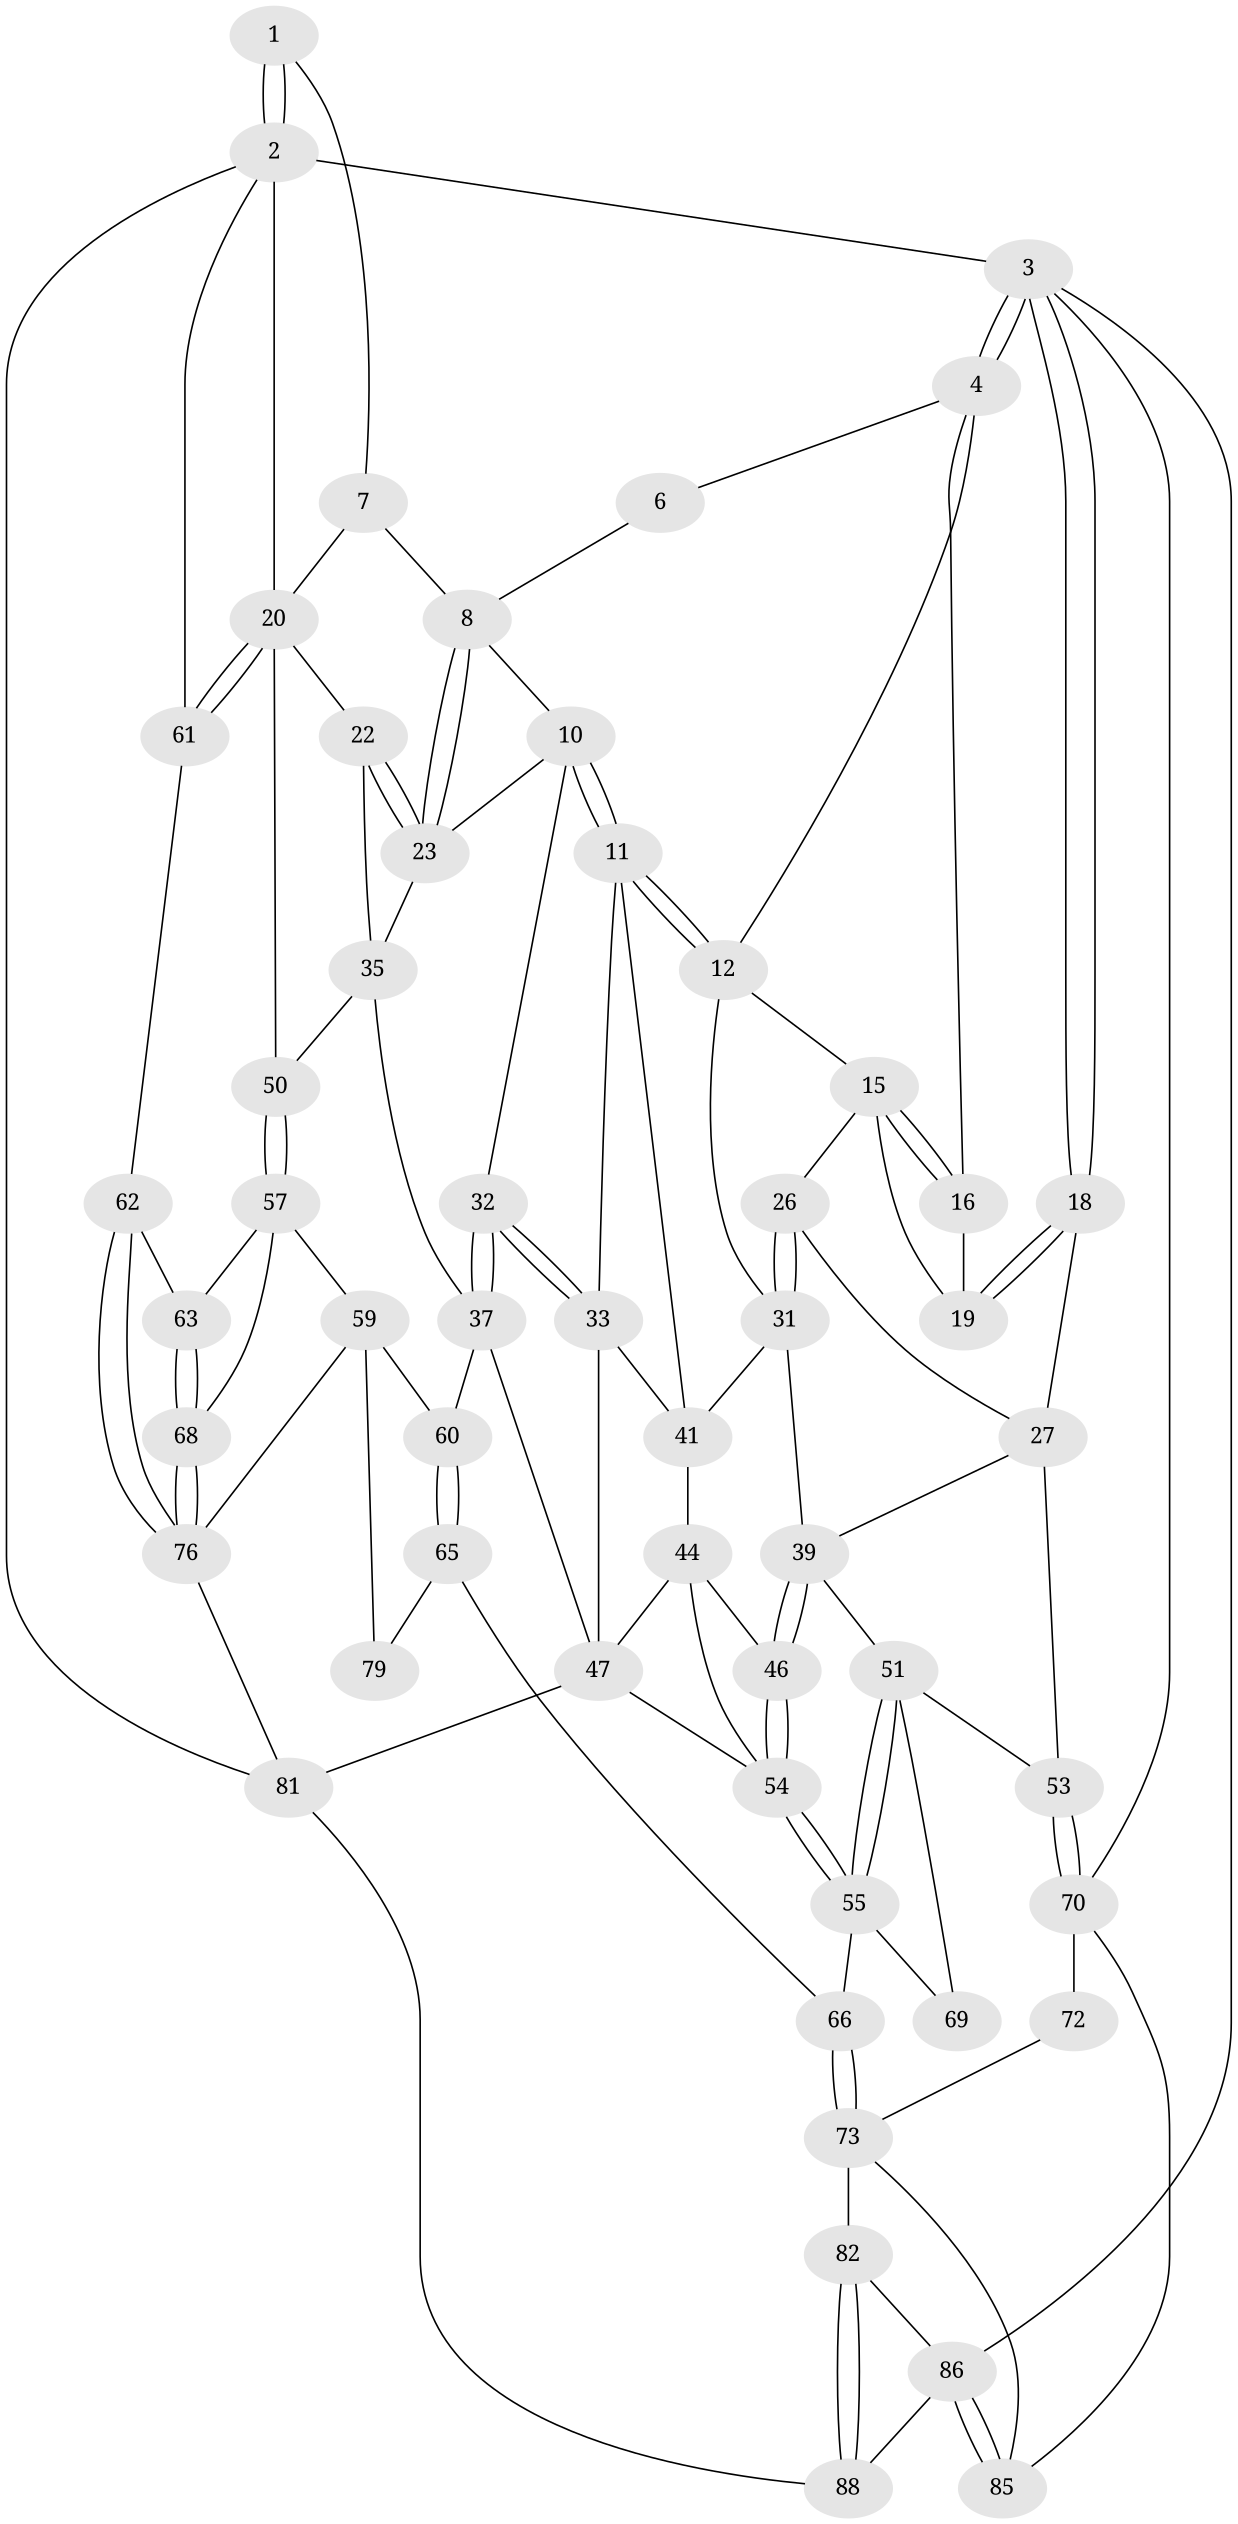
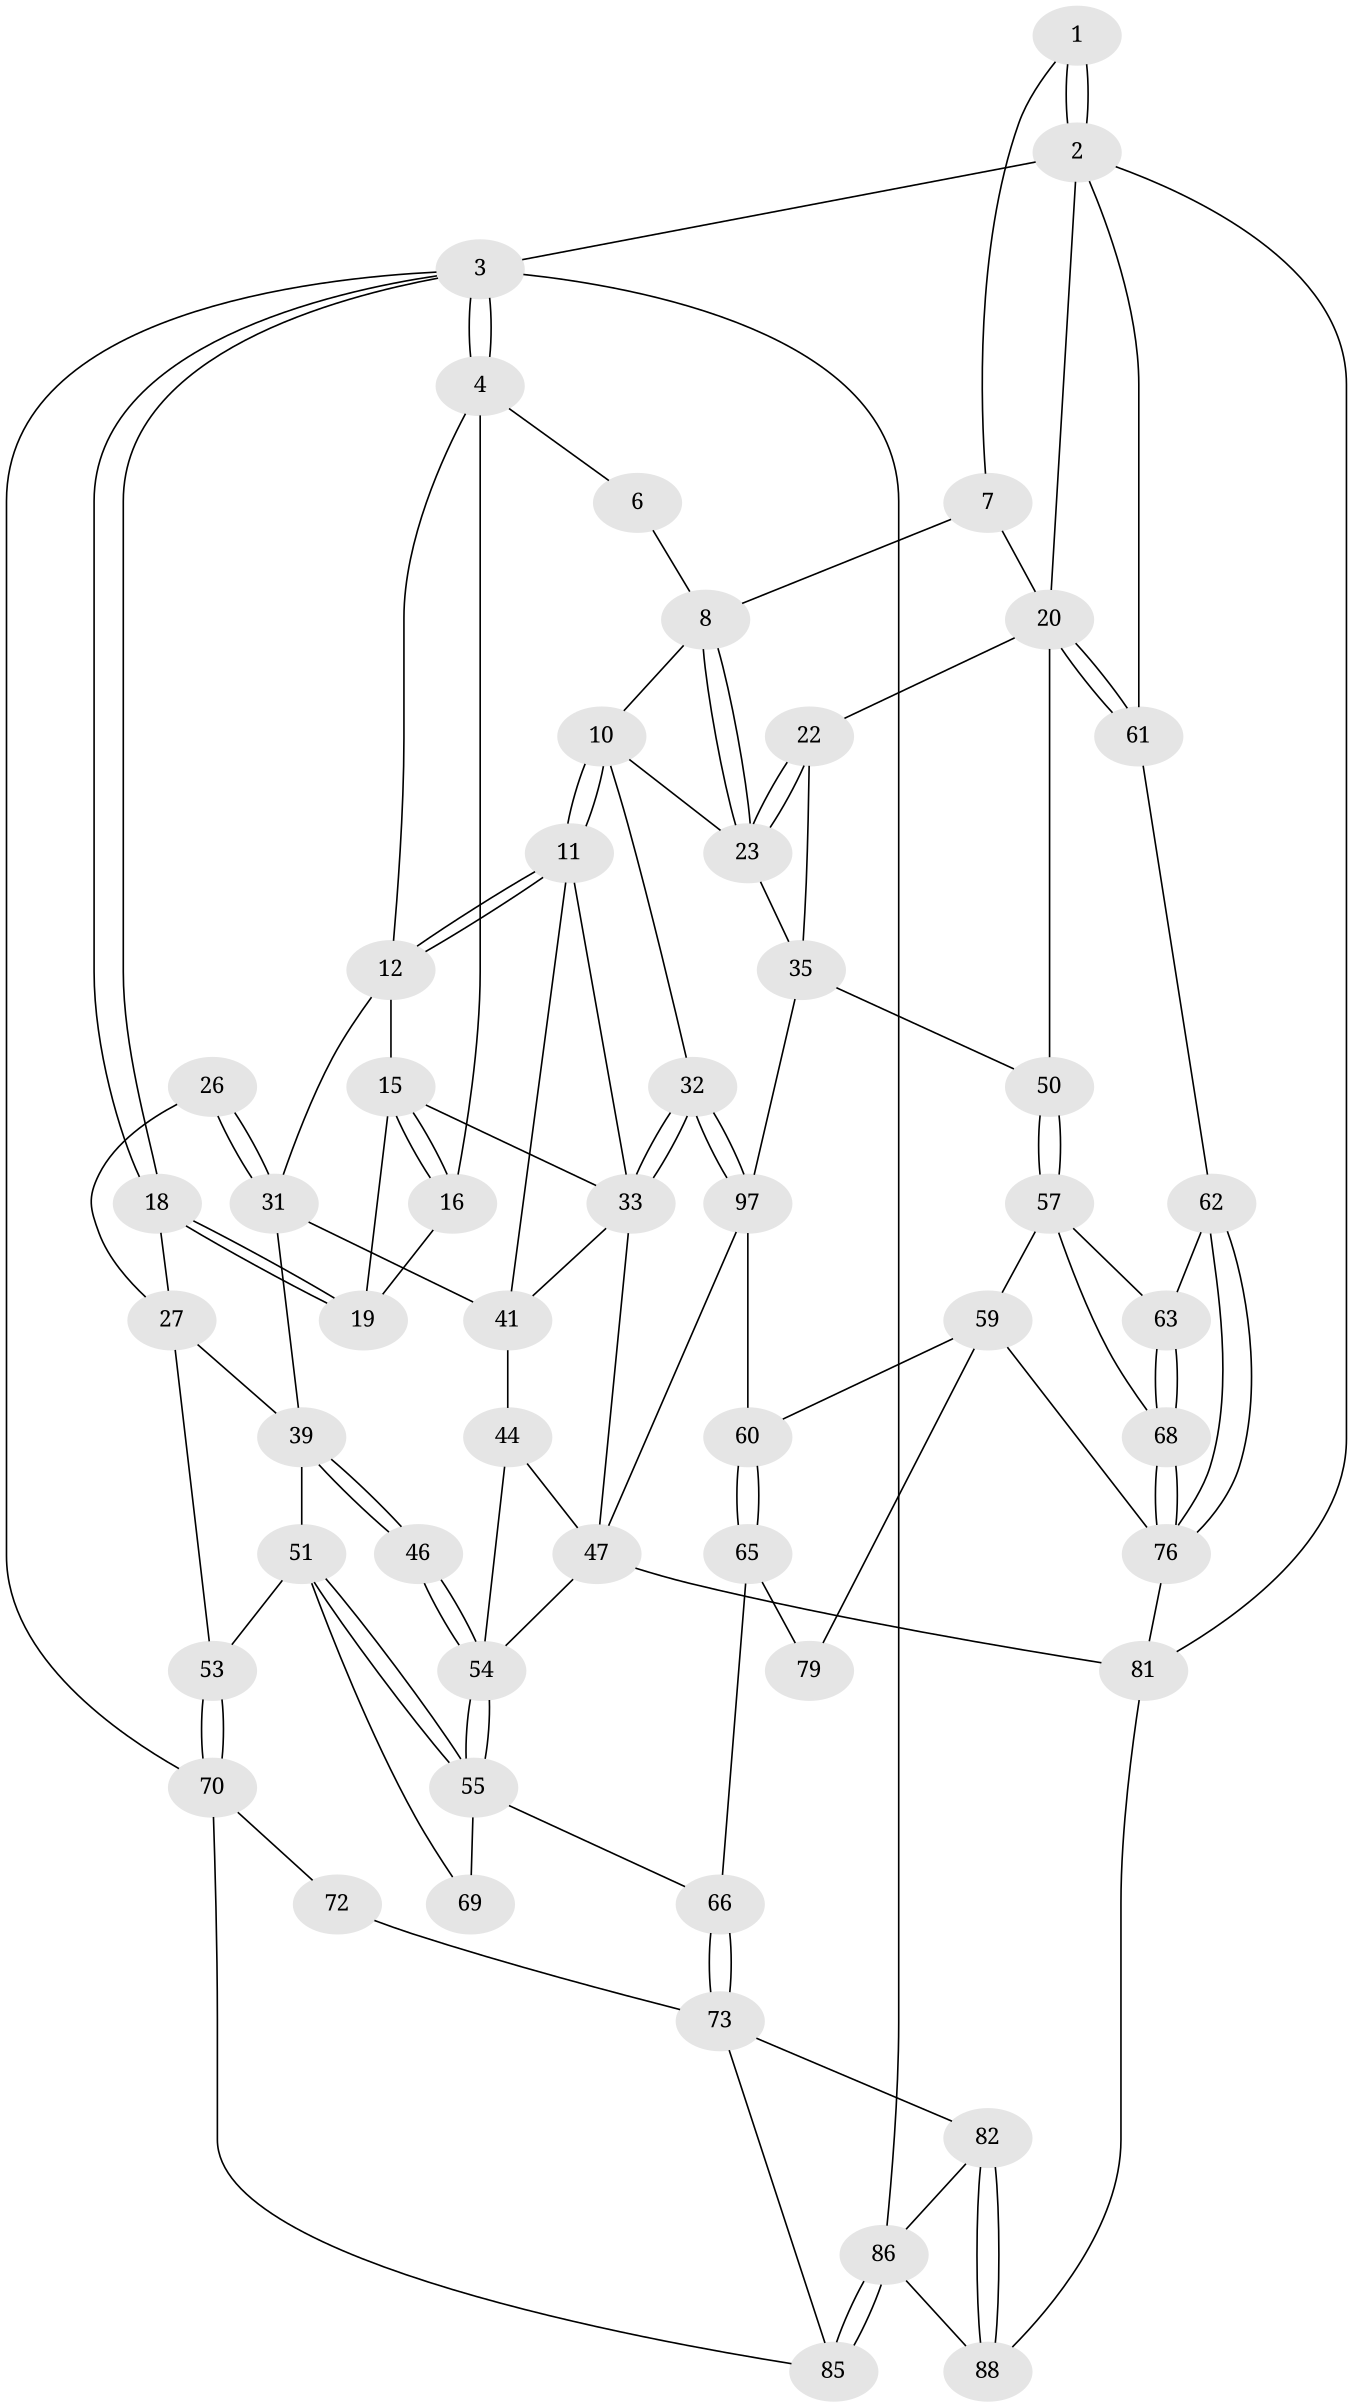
edge "15" -- "26": now "15" -- "33"
node "37": label "37" -> "97"
edge "44" -- "46": removed
